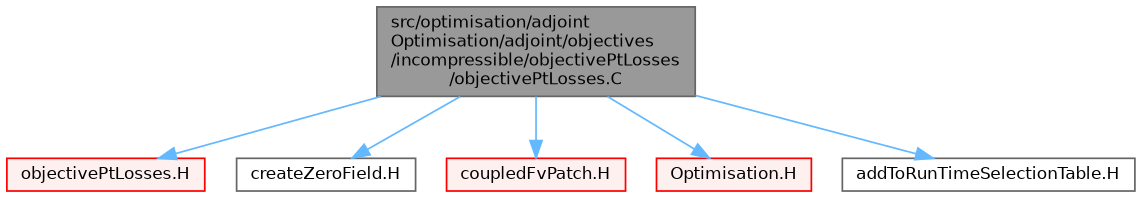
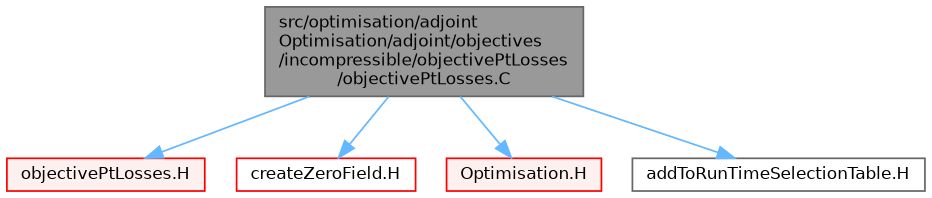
node "createZeroField.H": color grey40 -> red
node "coupledFvPatch.H": removed
